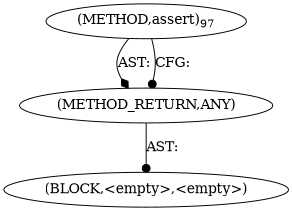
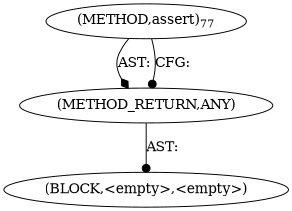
node "(METHOD,assert)": text "97" -> "77"
